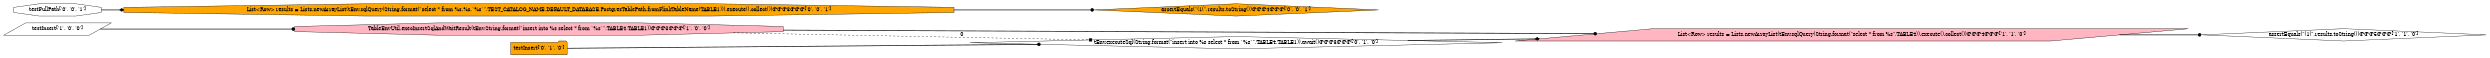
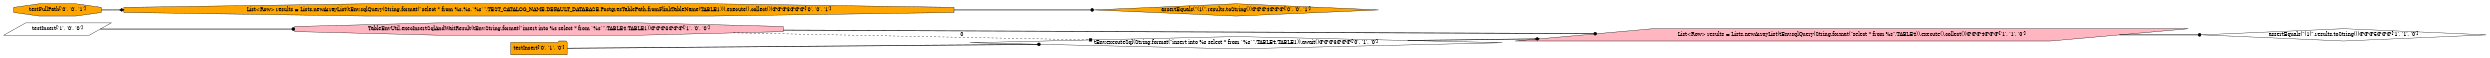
node "testFullPath['0', '0', '1']": fillcolor white -> orange
